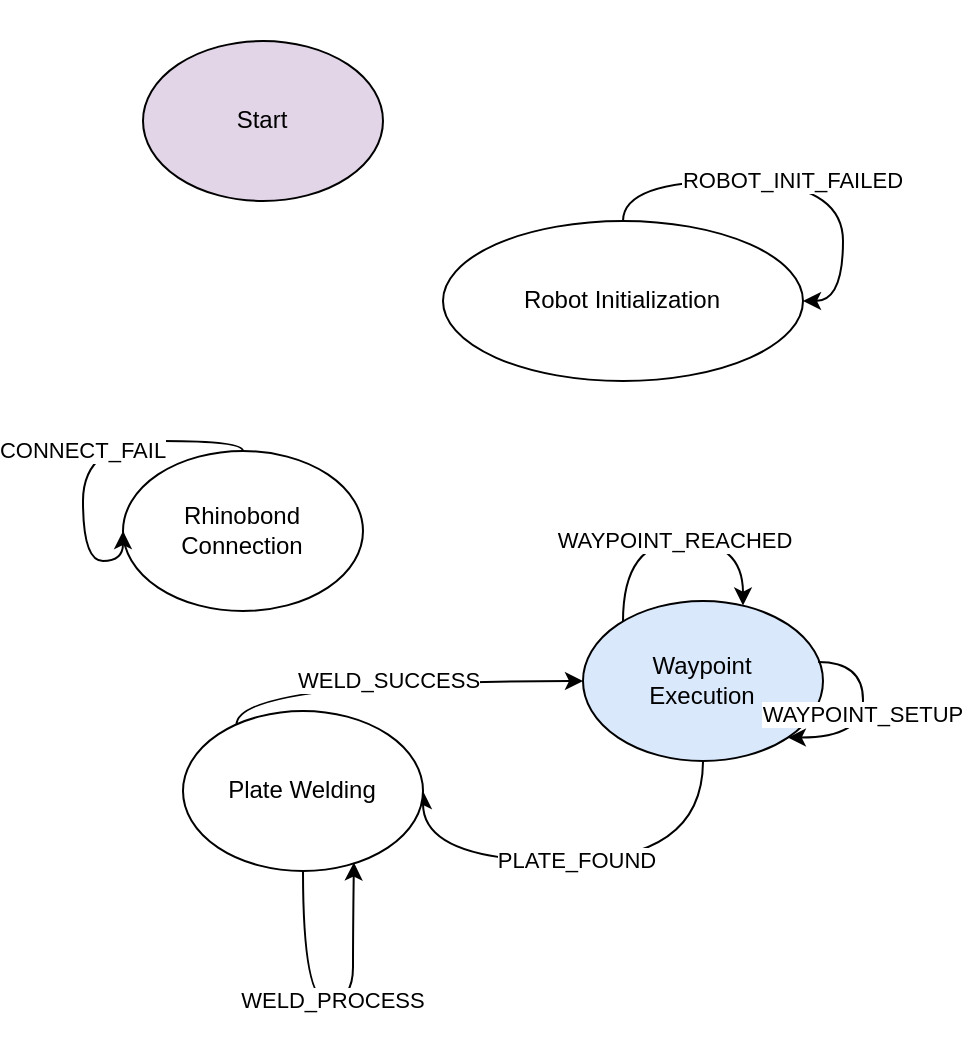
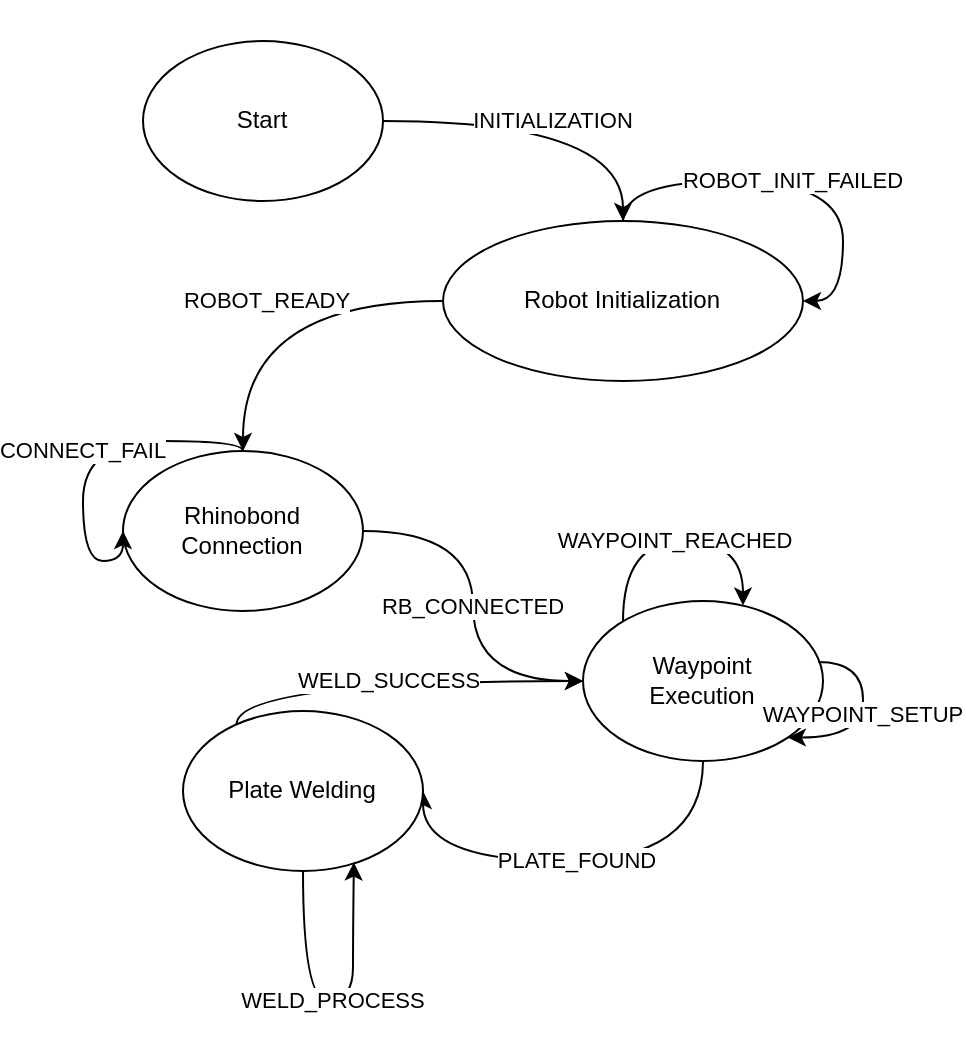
node "Start": fillcolor #e1d5e7 -> #ffffff
edge "Start" -> "Robot Initialization": added, label "INITIALIZATION"
edge "Robot Initialization" -> "Rhinobond Connection": added, label "ROBOT_READY"
edge "Rhinobond Connection" -> "Waypoint Execution": added, label "RB_CONNECTED"
node "Waypoint Execution": fillcolor #dae8fc -> #ffffff
